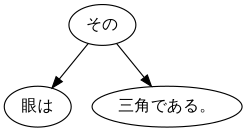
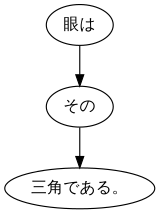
edge "その" -> "眼は": reversed
